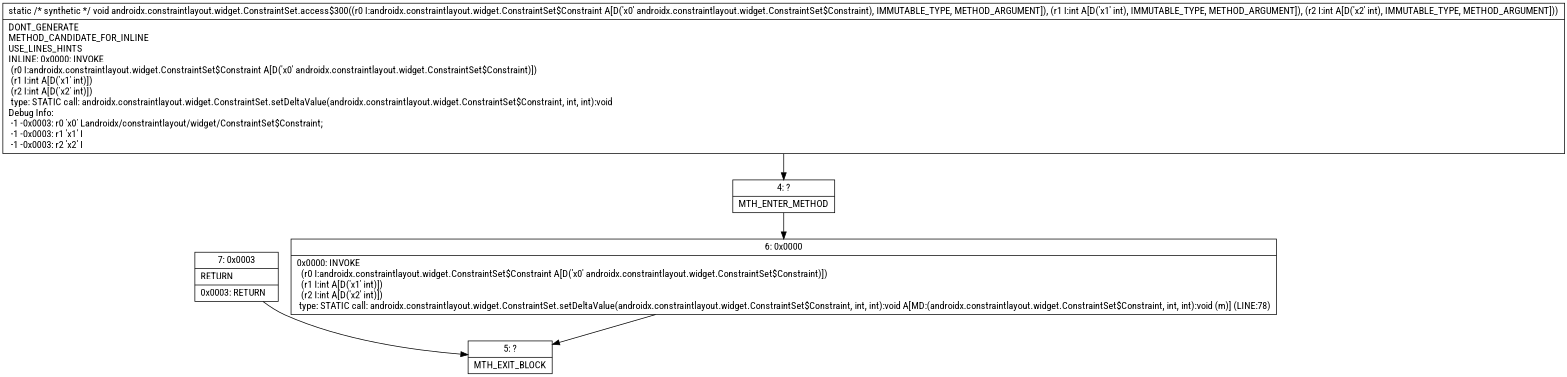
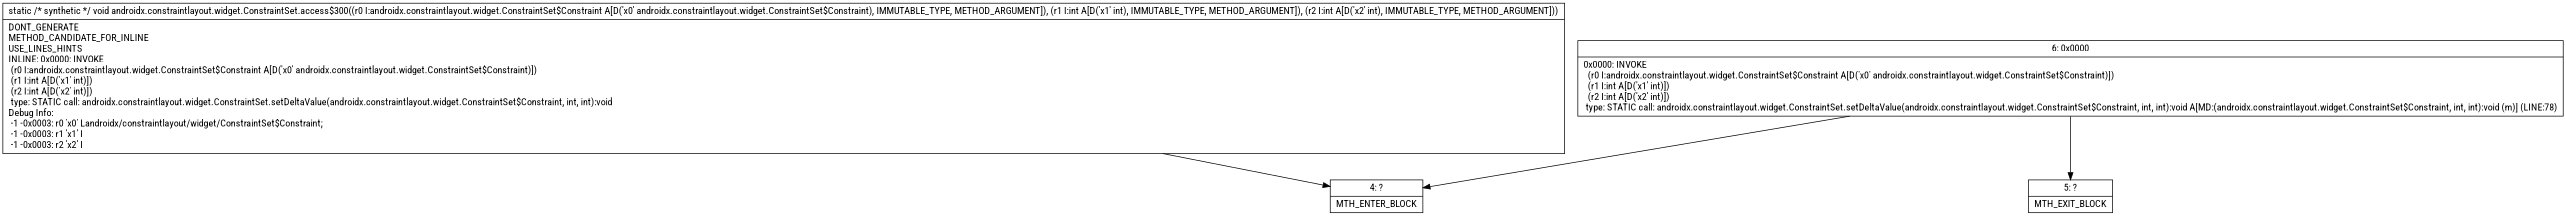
node "4: ?": text "MTH_ENTER_METHOD" -> "MTH_ENTER_BLOCK"
edge "4: ?" -> "6: 0x0000": reversed
node "7: 0x0003": removed
